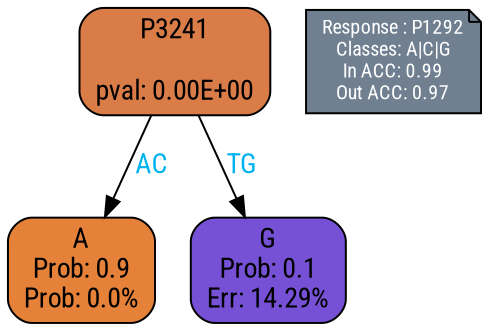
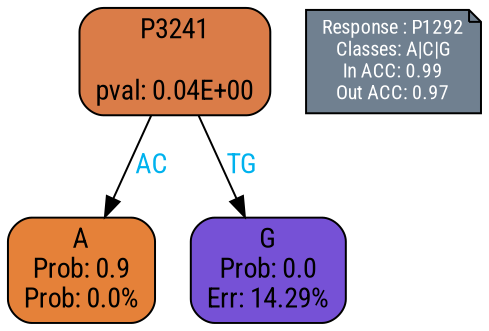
node "P3241 pval: 0.00E+00": label "P3241 pval: 0.00E+00" -> "P3241 pval: 0.04E+00"
node "G Prob: 0.1 Err: 14.29%": label "G Prob: 0.1 Err: 14.29%" -> "G Prob: 0.0 Err: 14.29%"
